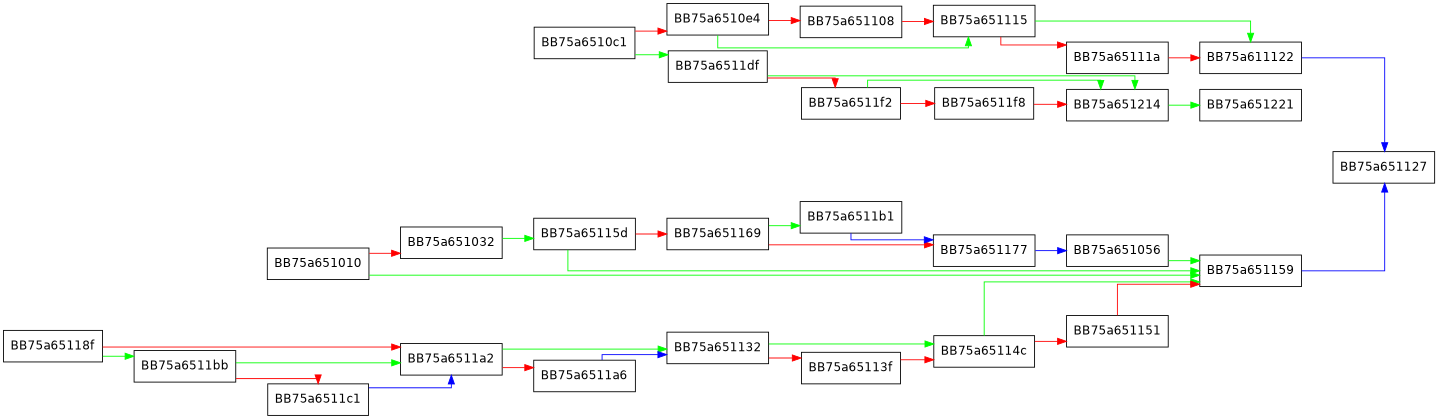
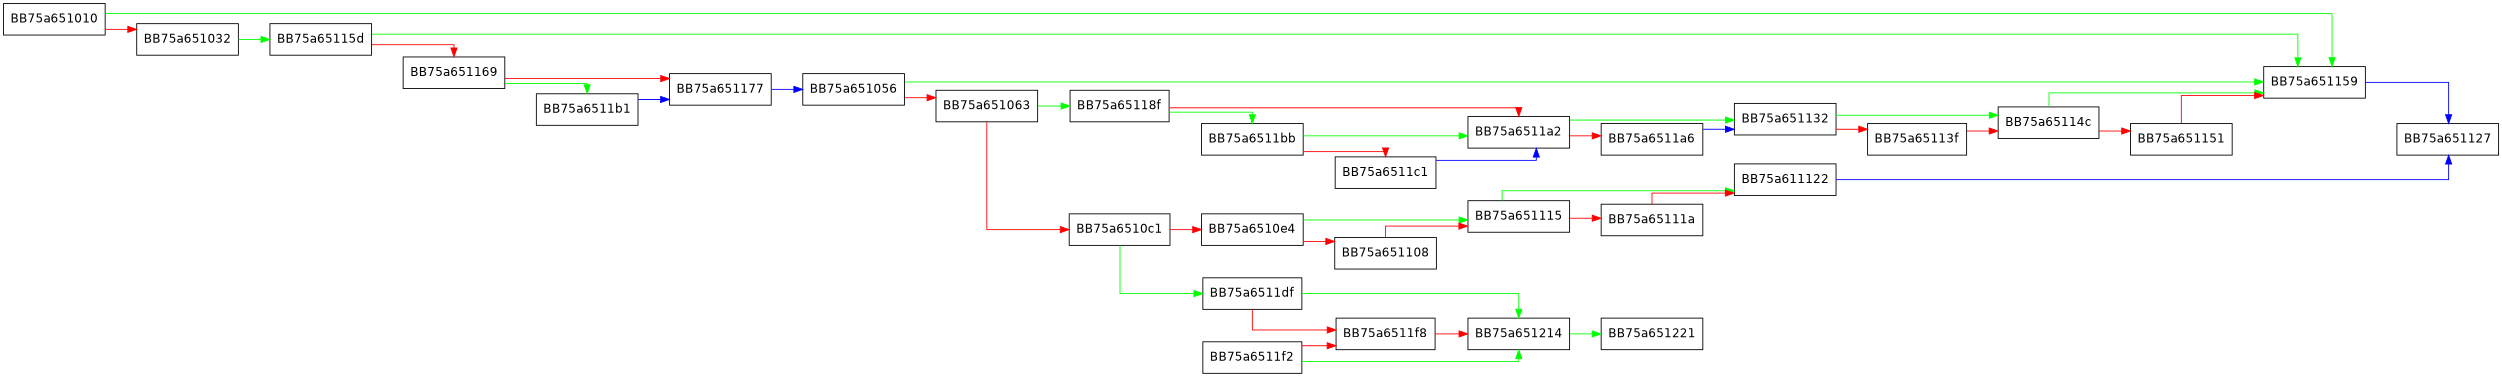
edge "BB75a6511df" -> "BB75a6511f2": now "BB75a6511df" -> "BB75a6511f8"
node "BB75a651063": added
